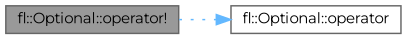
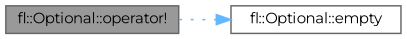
node "fl::Optional::operator": label "fl::Optional::operator" -> "fl::Optional::empty"
